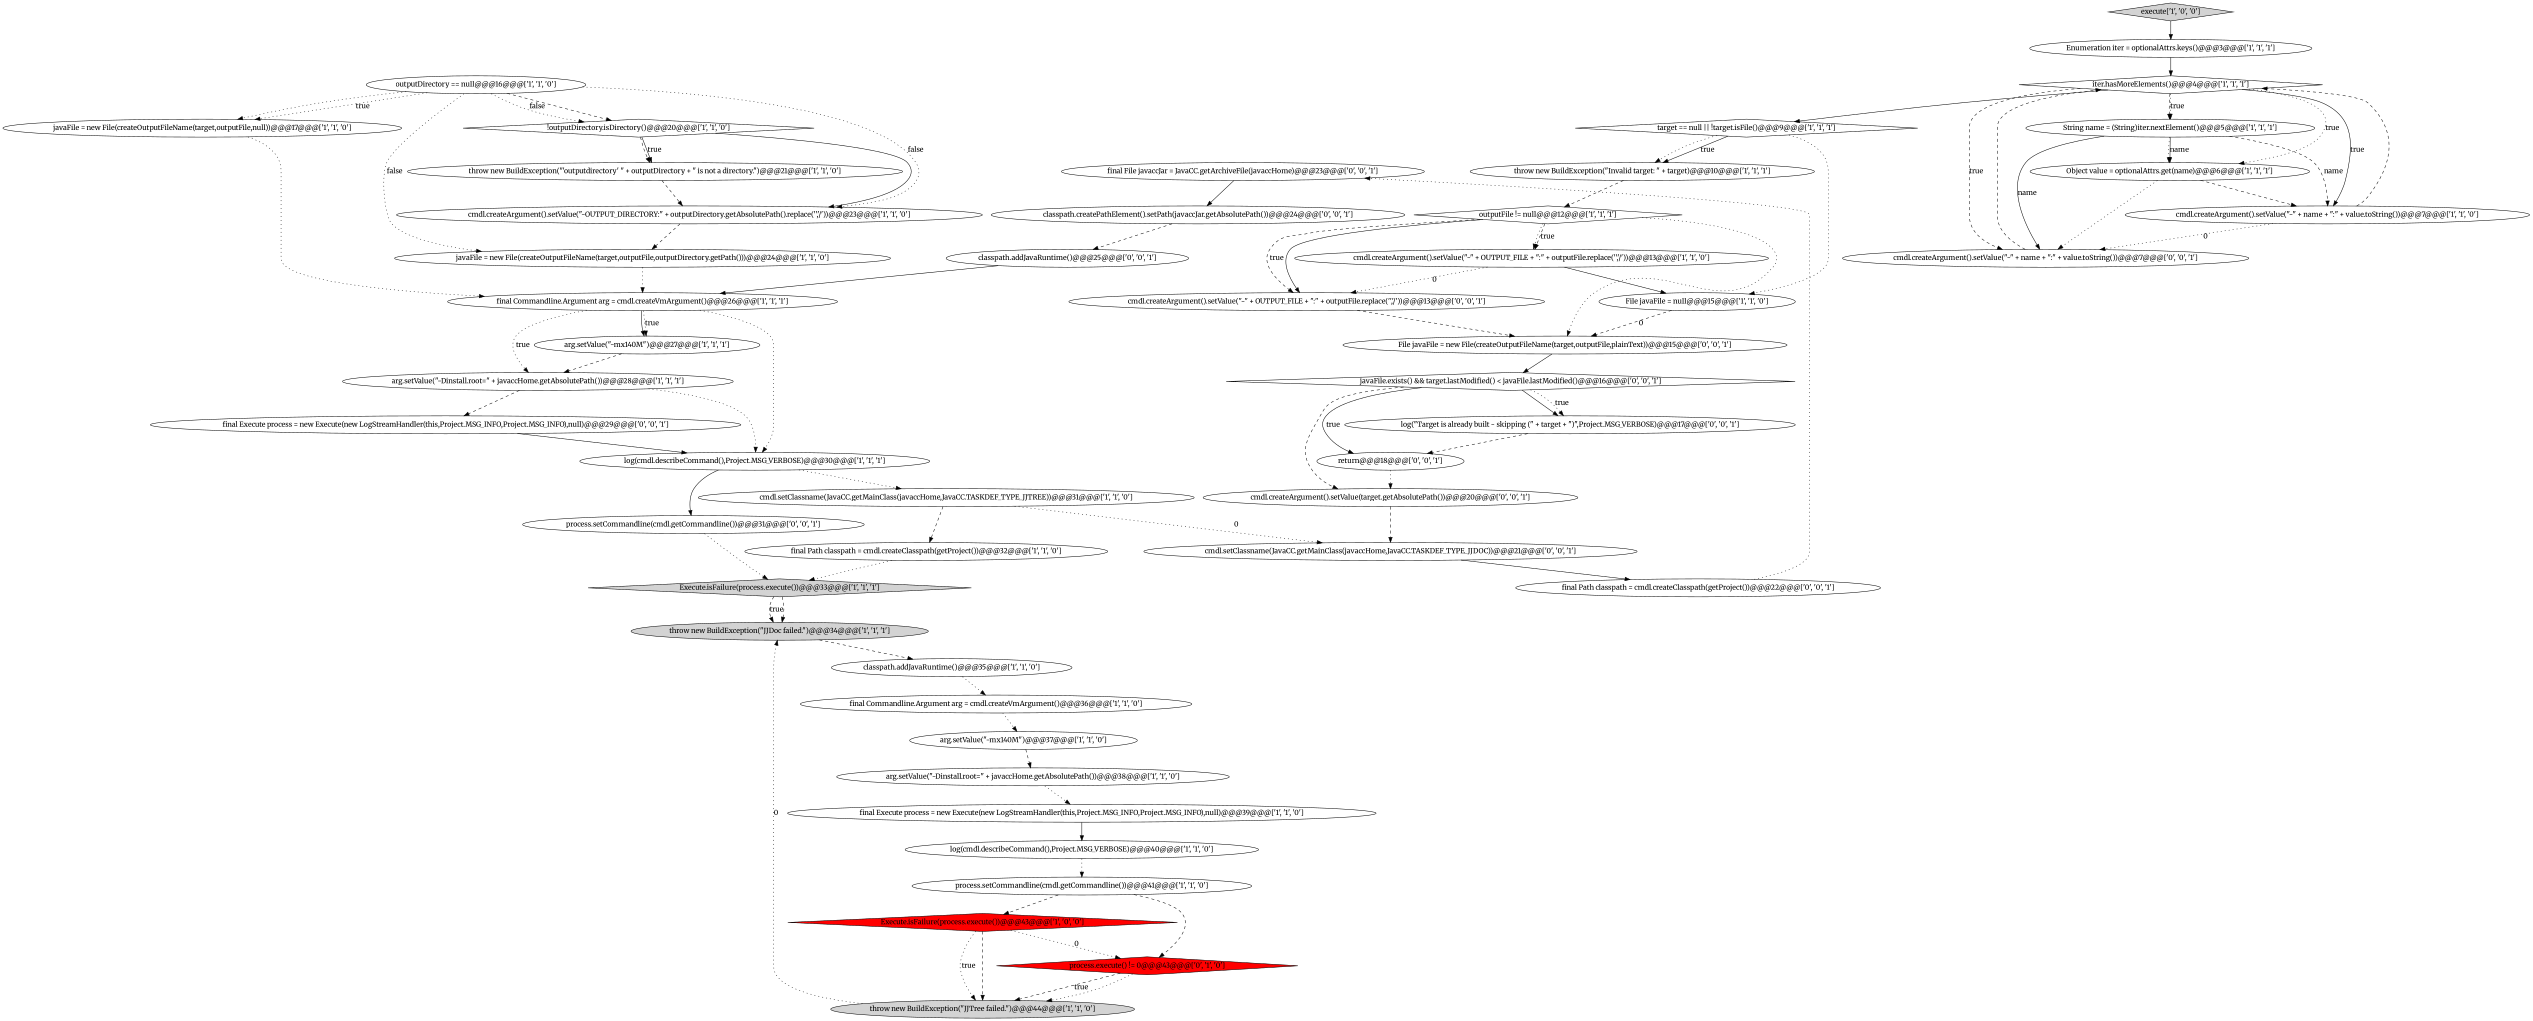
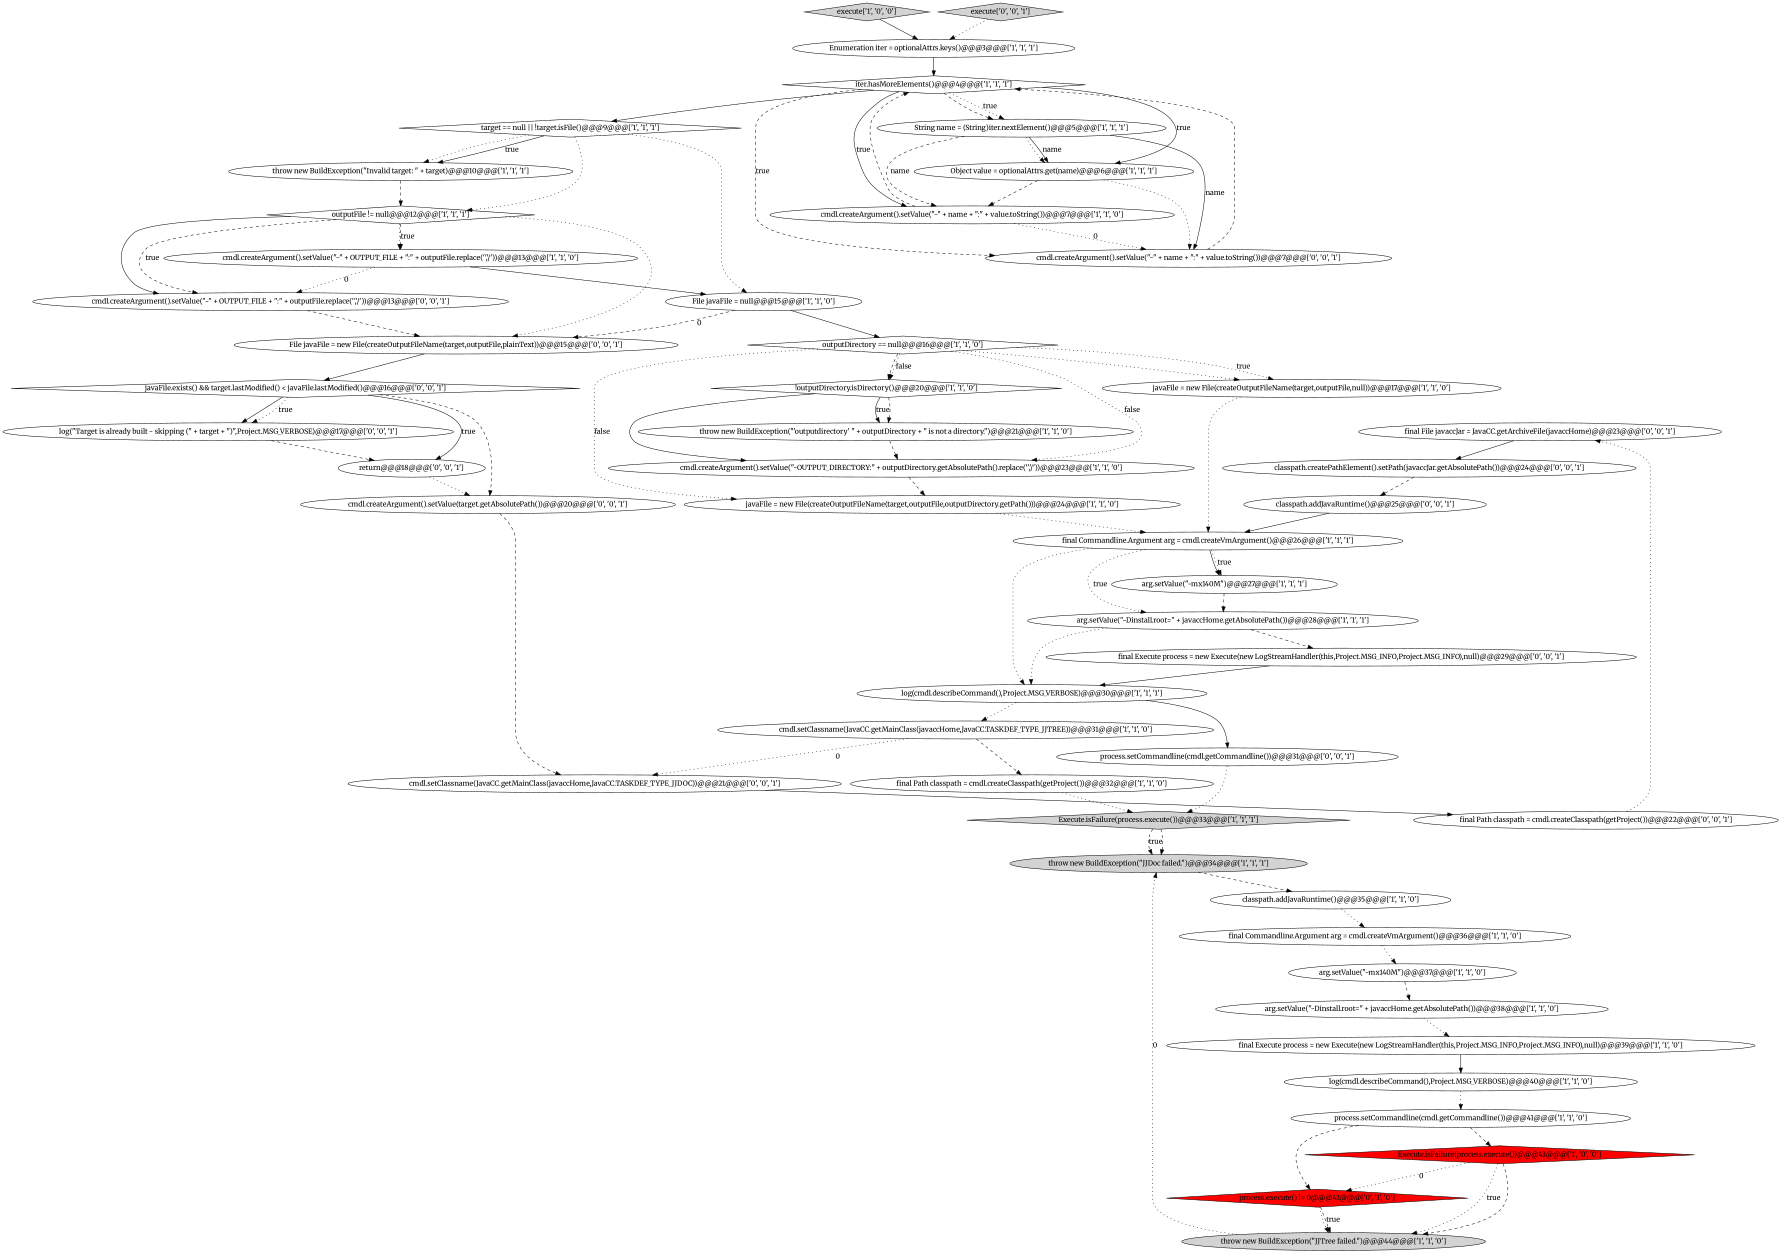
node "execute['0', '0', '1']": added
node "outputDirectory == null@@@16@@@['1', '1', '0']": shape ellipse -> diamond
edge "iter.hasMoreElements()@@@4@@@['1', '1', '1']" -> "Object value = optionalAttrs.get(name)@@@6@@@['1', '1', '1']": style dotted -> solid
edge "target == null || !target.isFile()@@@9@@@['1', '1', '1']" -> "outputFile != null@@@12@@@['1', '1', '1']": added
edge "File javaFile = null@@@15@@@['1', '1', '0']" -> "outputDirectory == null@@@16@@@['1', '1', '0']": added
